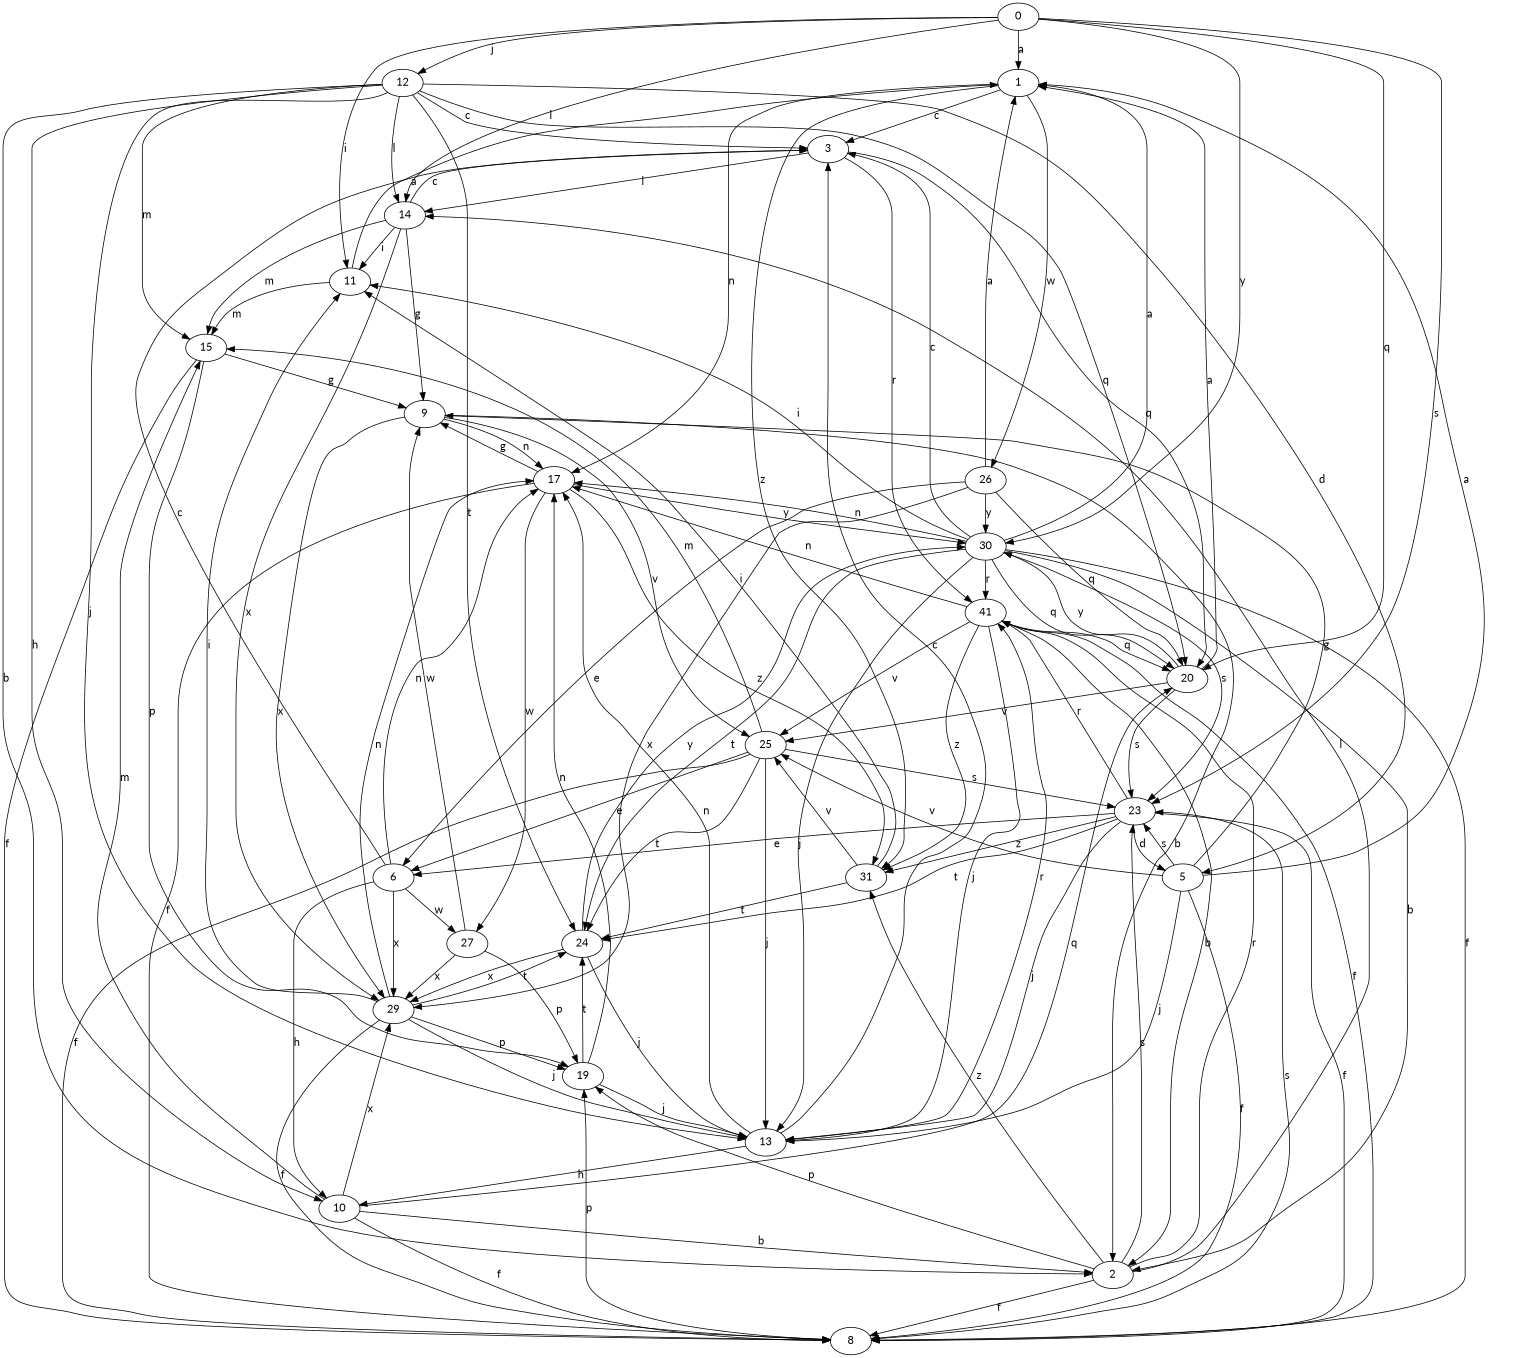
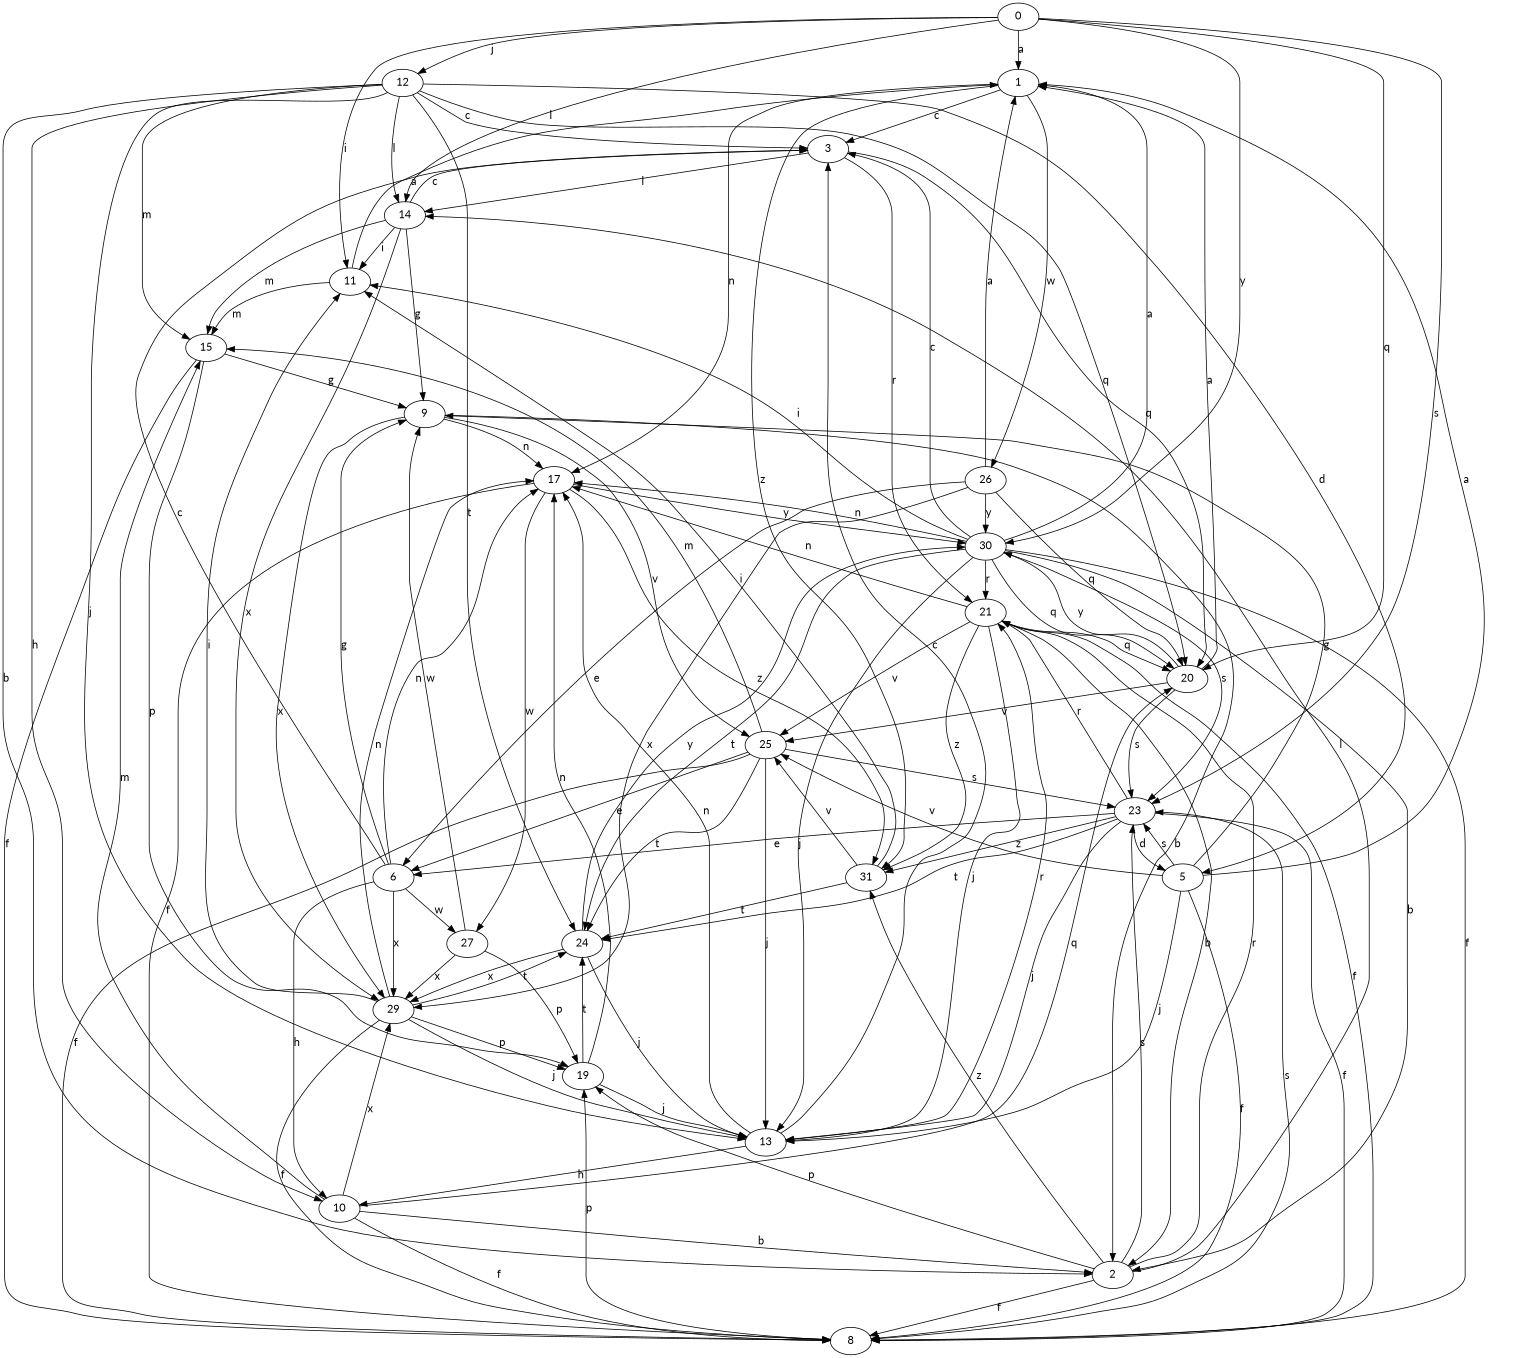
edge "17" -> "9": now "6" -> "9"
node "41": label "41" -> "21"
